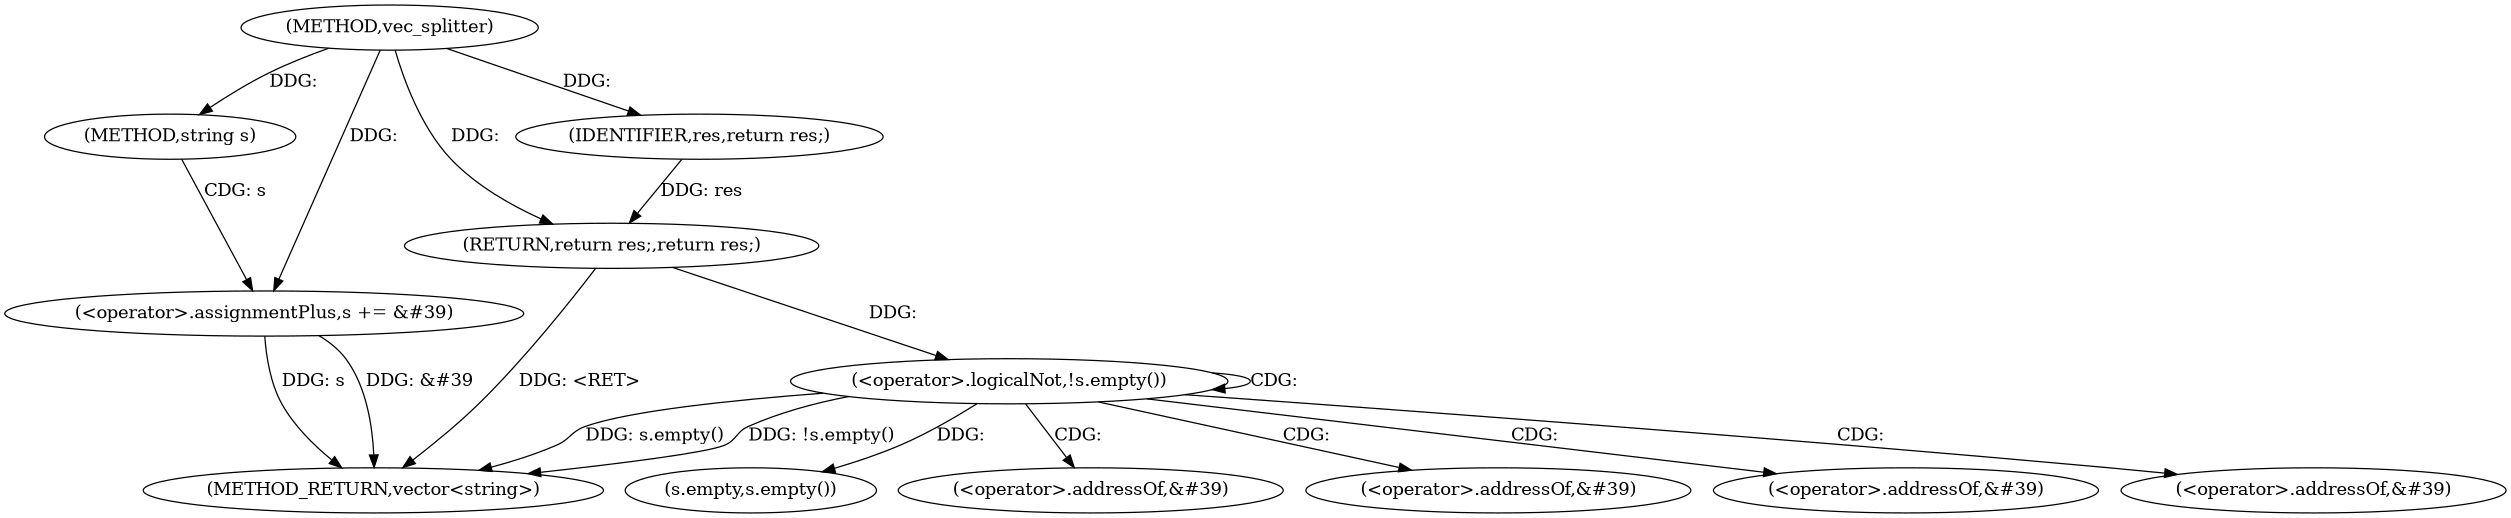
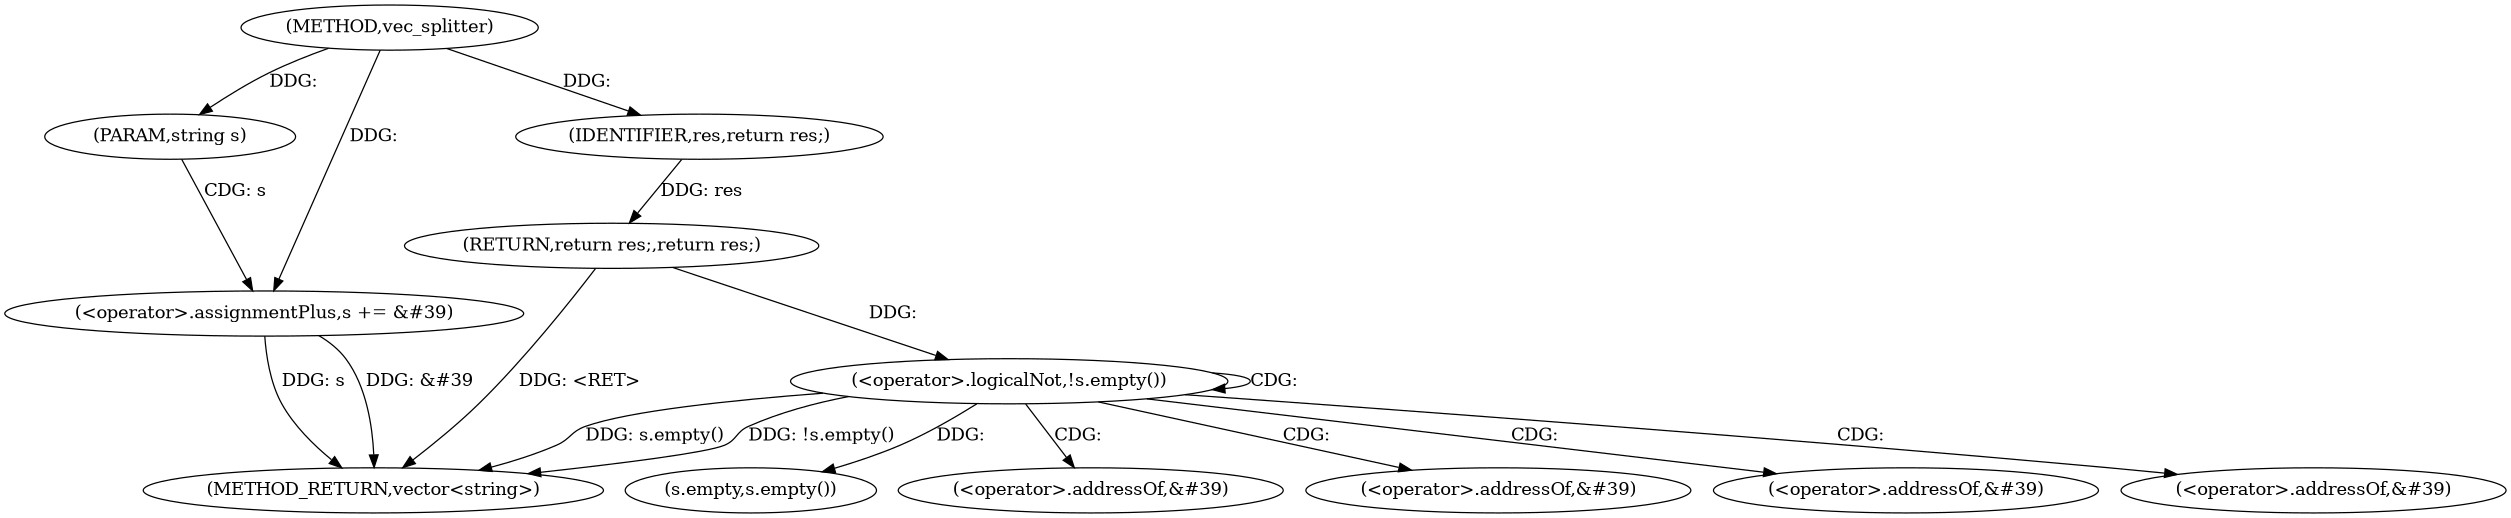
node "(METHOD,string s)": label "(METHOD,string s)" -> "(PARAM,string s)"
edge "(METHOD,vec_splitter)" -> "(RETURN,return res;,return res;)": removed, label "DDG:"
